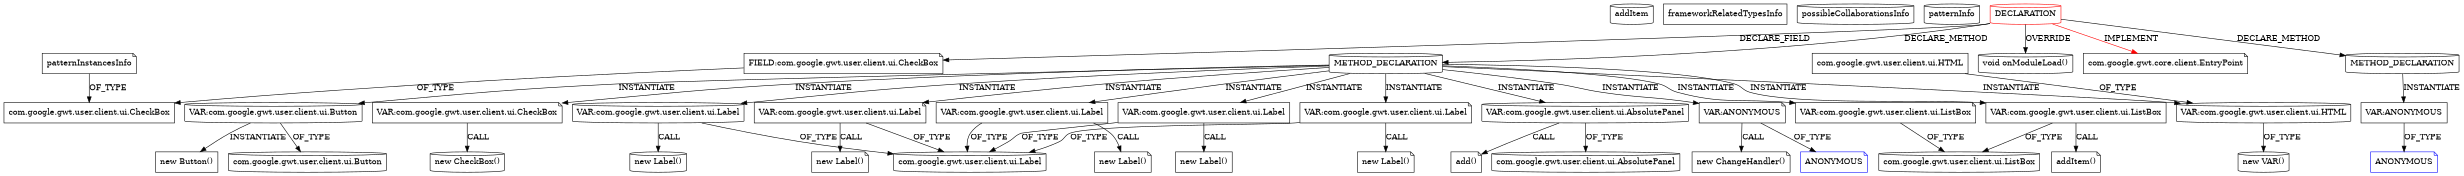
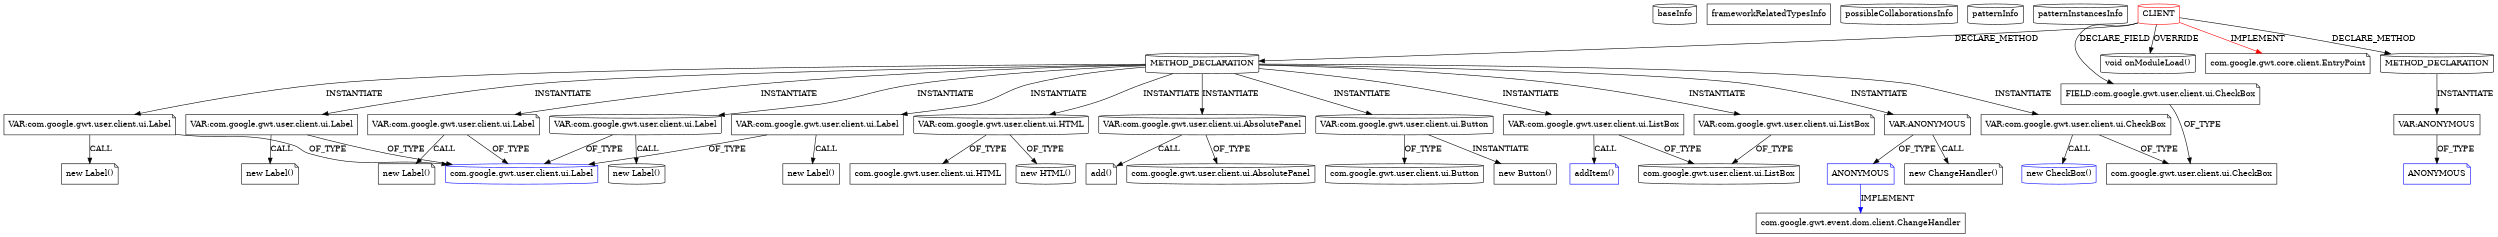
node "addItem": label "addItem" -> "baseInfo"
node "DECLARATION": label "DECLARATION" -> "CLIENT"
node "patternInstancesInfo": shape note -> cylinder
edge "patternInstancesInfo" -> "com.google.gwt.user.client.ui.CheckBox": now "VAR:com.google.gwt.user.client.ui.CheckBox" -> "com.google.gwt.user.client.ui.CheckBox"
edge "com.google.gwt.user.client.ui.HTML" -> "VAR:com.google.gwt.user.client.ui.HTML": reversed
node "new CheckBox()": color black -> blue
node "com.google.gwt.user.client.ui.Label": color black -> blue
node "addItem()": color black -> blue
node "new VAR()": label "new VAR()" -> "new HTML()"
node "com.google.gwt.event.dom.client.ChangeHandler": added
